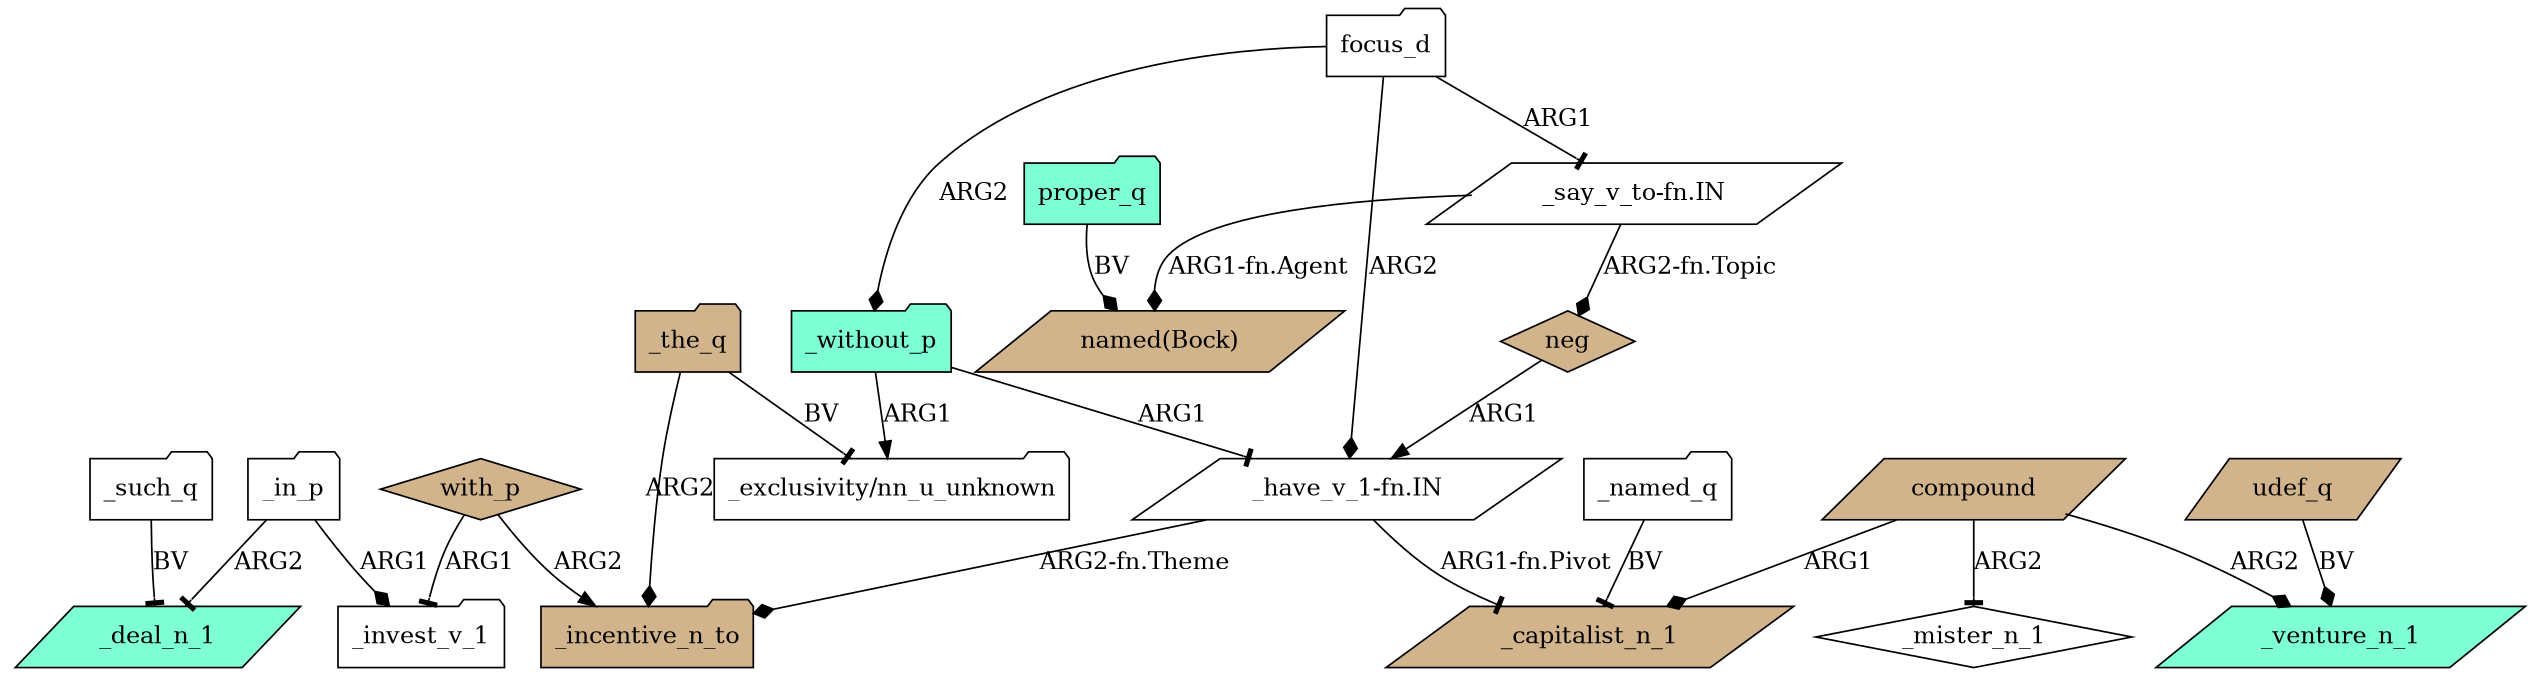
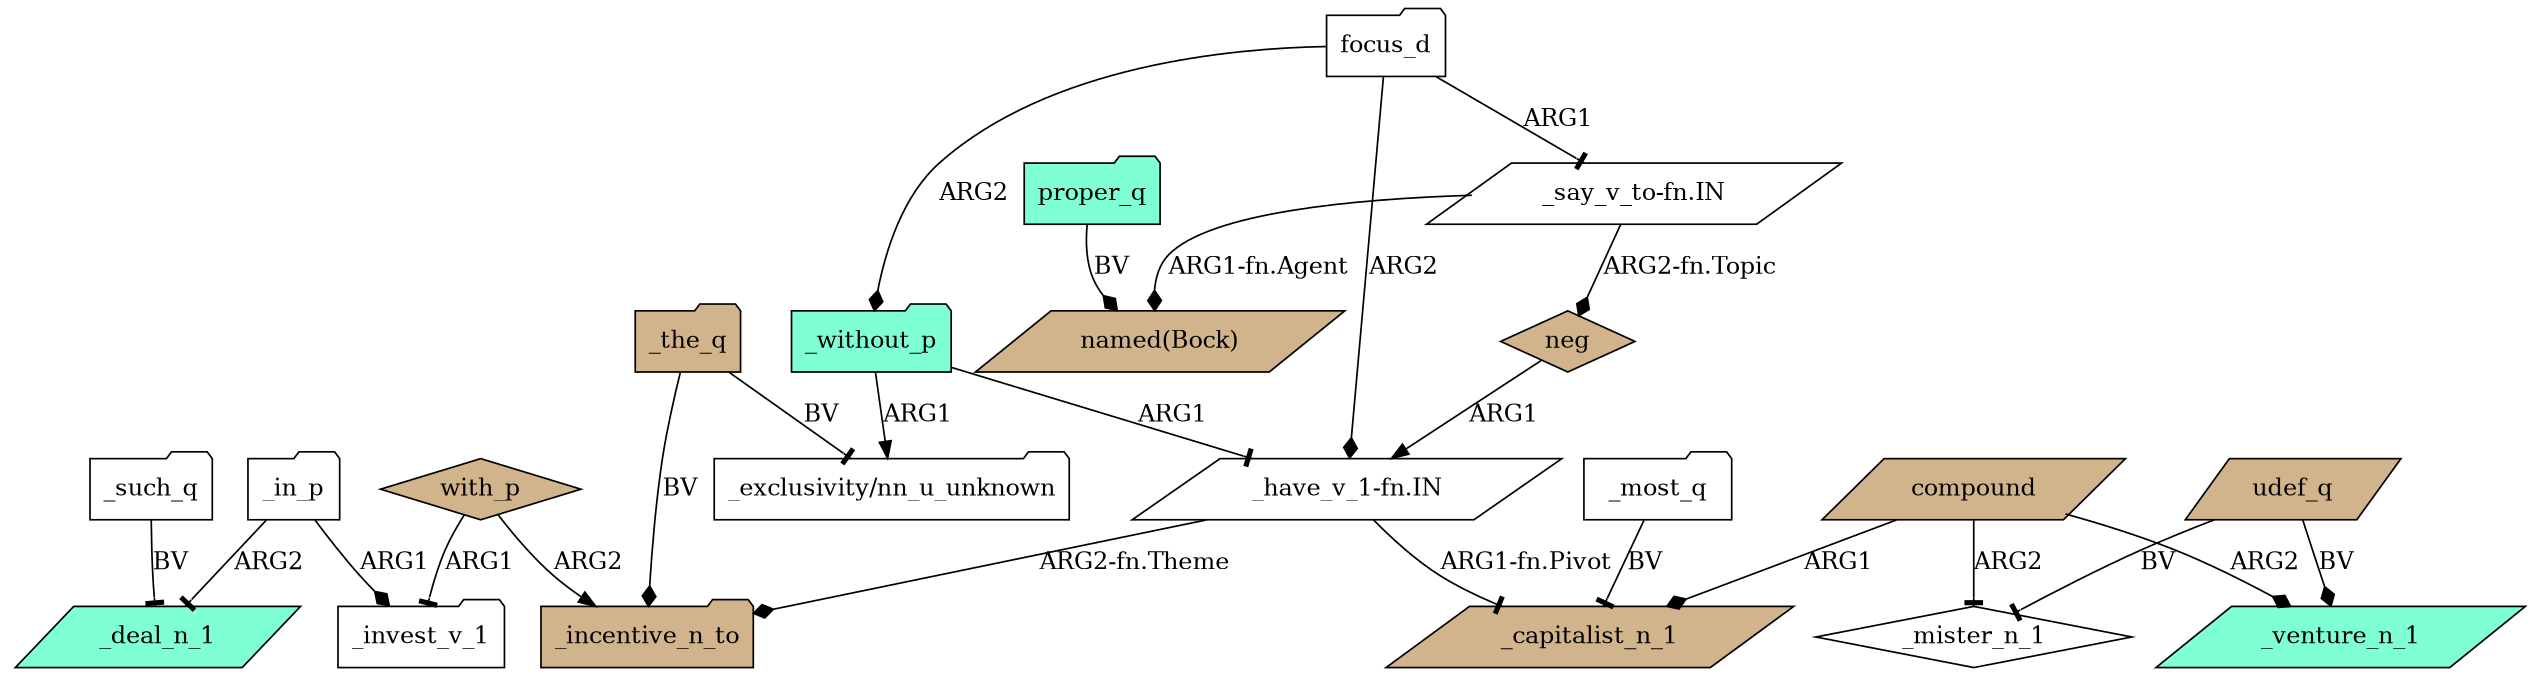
edge "_the_q" -> "_incentive_n_to": label "ARG2" -> "BV"
node "_named_q": label "_named_q" -> "_most_q"
edge "udef_q" -> "_mister_n_1": added, label "BV"
